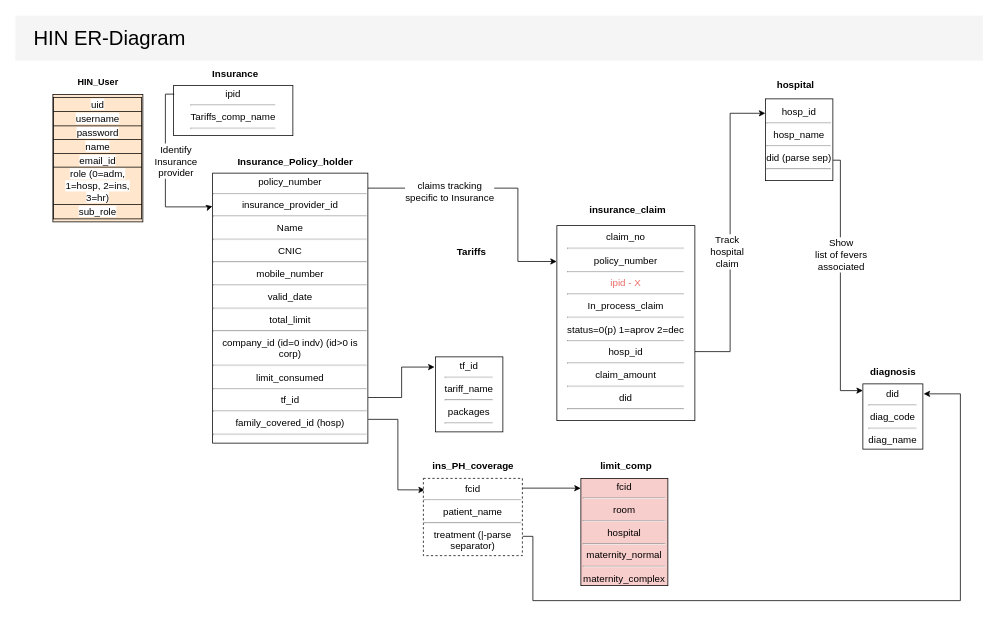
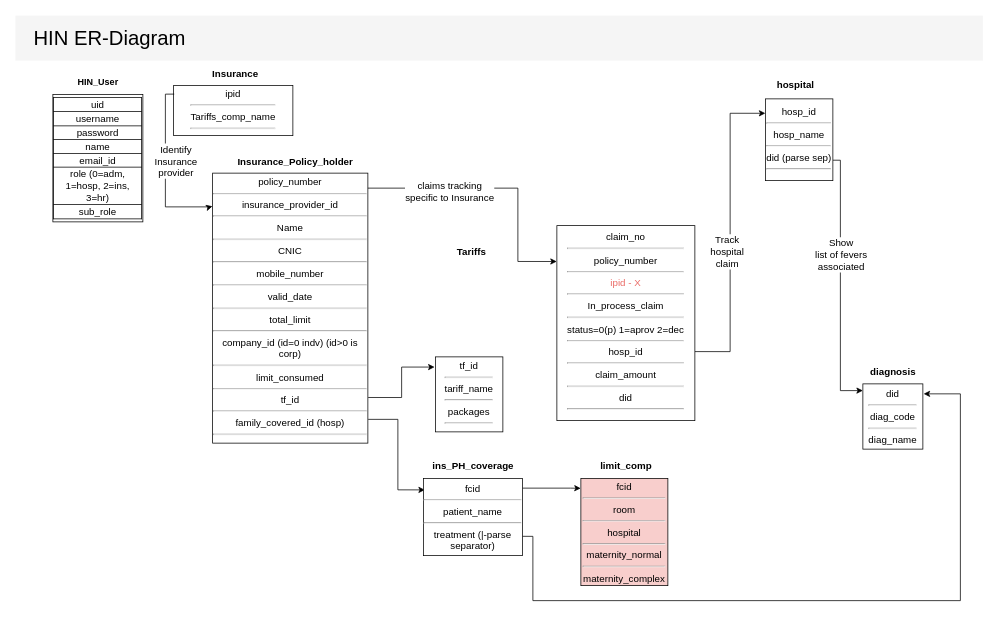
node "uid username password name email_id role (0=adm, 1=hosp, 2=ins, 3=hr) sub_role": fillcolor #ffe6cc -> #ffffff
node "insurance_claim": removed
node "fcid patient_name treatment (|-parse separator)": style dashed -> solid
